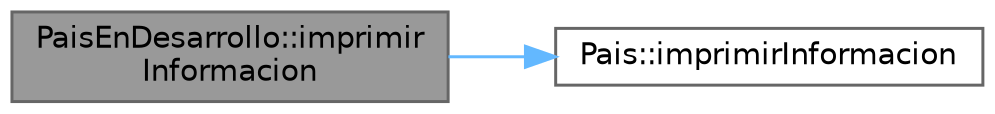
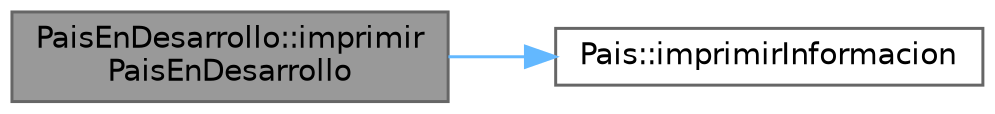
node "PaisEnDesarrollo::imprimir Informacion": label "PaisEnDesarrollo::imprimir Informacion" -> "PaisEnDesarrollo::imprimir PaisEnDesarrollo"
